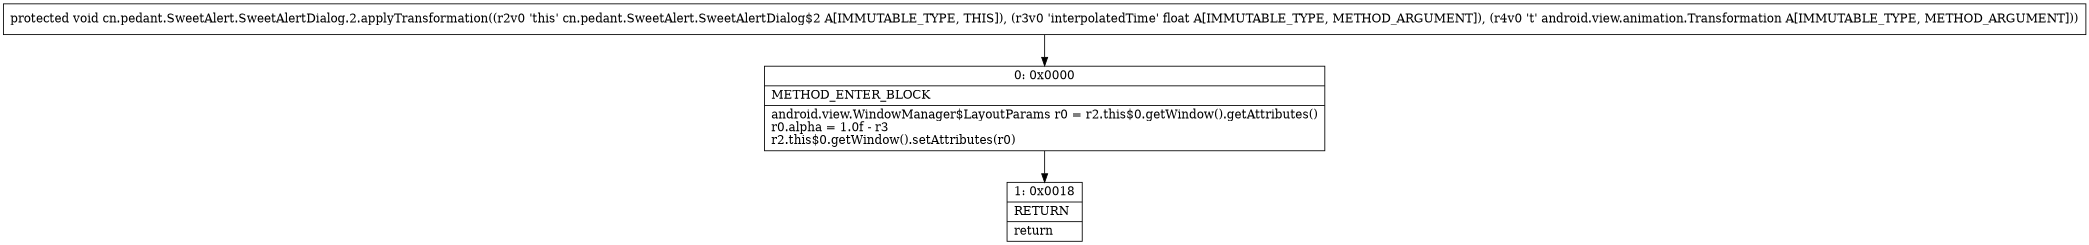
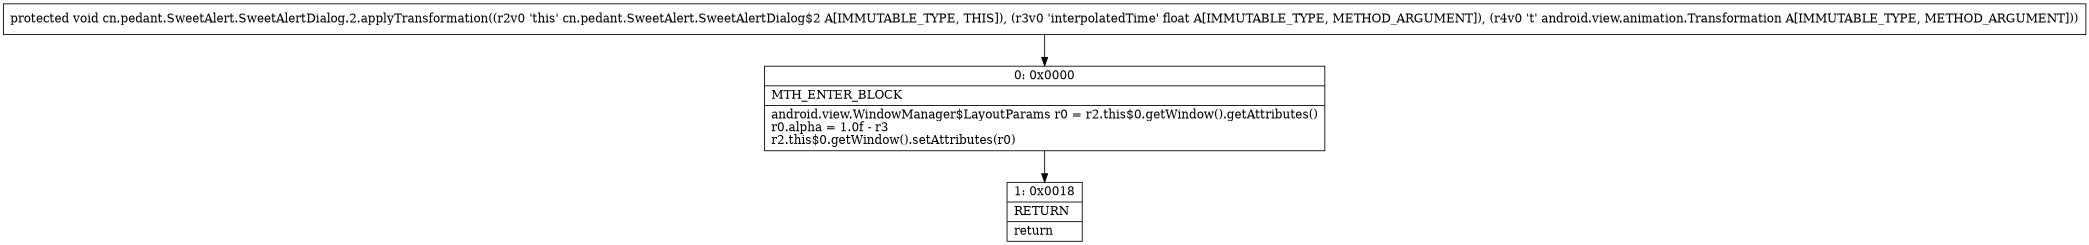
node "0: 0x0000": text "METHOD_ENTER_BLOCK" -> "MTH_ENTER_BLOCK"
